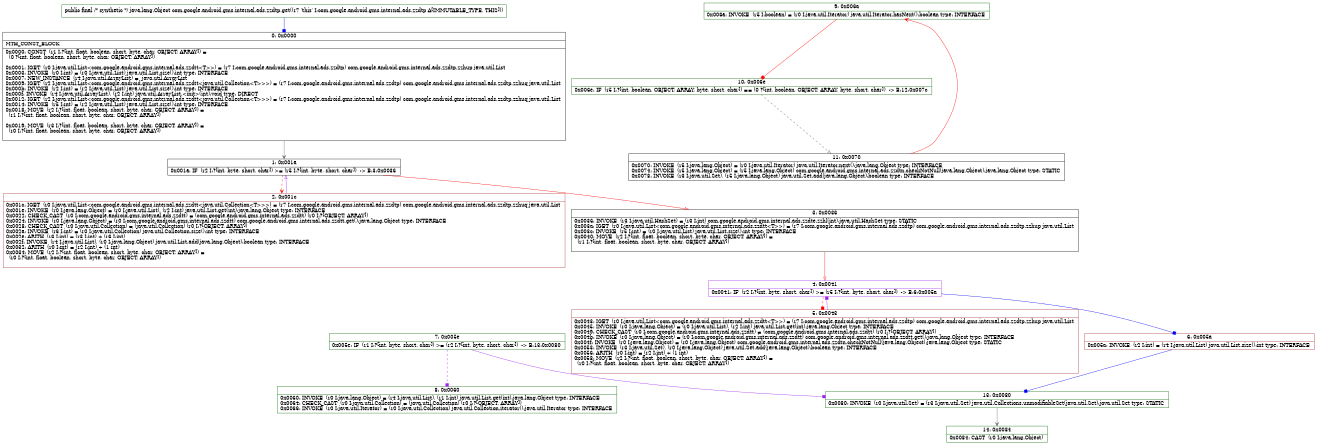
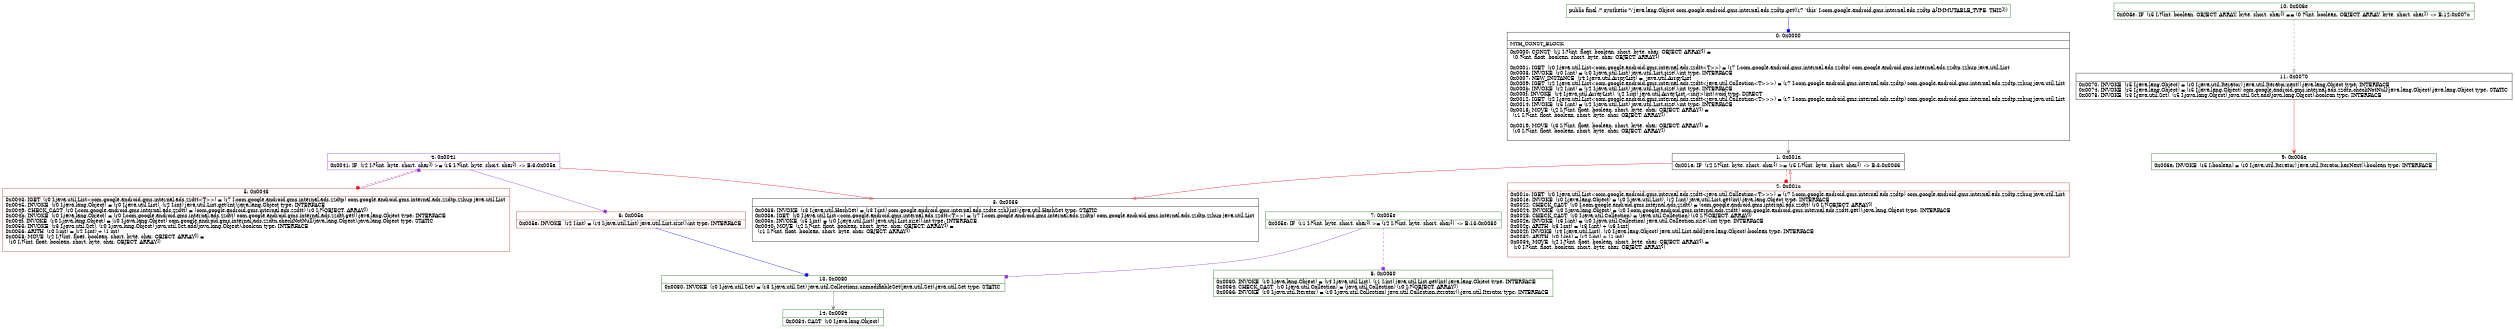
edge "9: 0x006a" -> "10: 0x006e": removed
edge "1: 0x001a" -> "2: 0x001c": arrowhead vee -> box
edge "2: 0x001c" -> "1: 0x001a": color purple -> red
edge "3: 0x0036" -> "4: 0x0041": reversed
edge "4: 0x0041" -> "6: 0x005a": color blue -> purple
